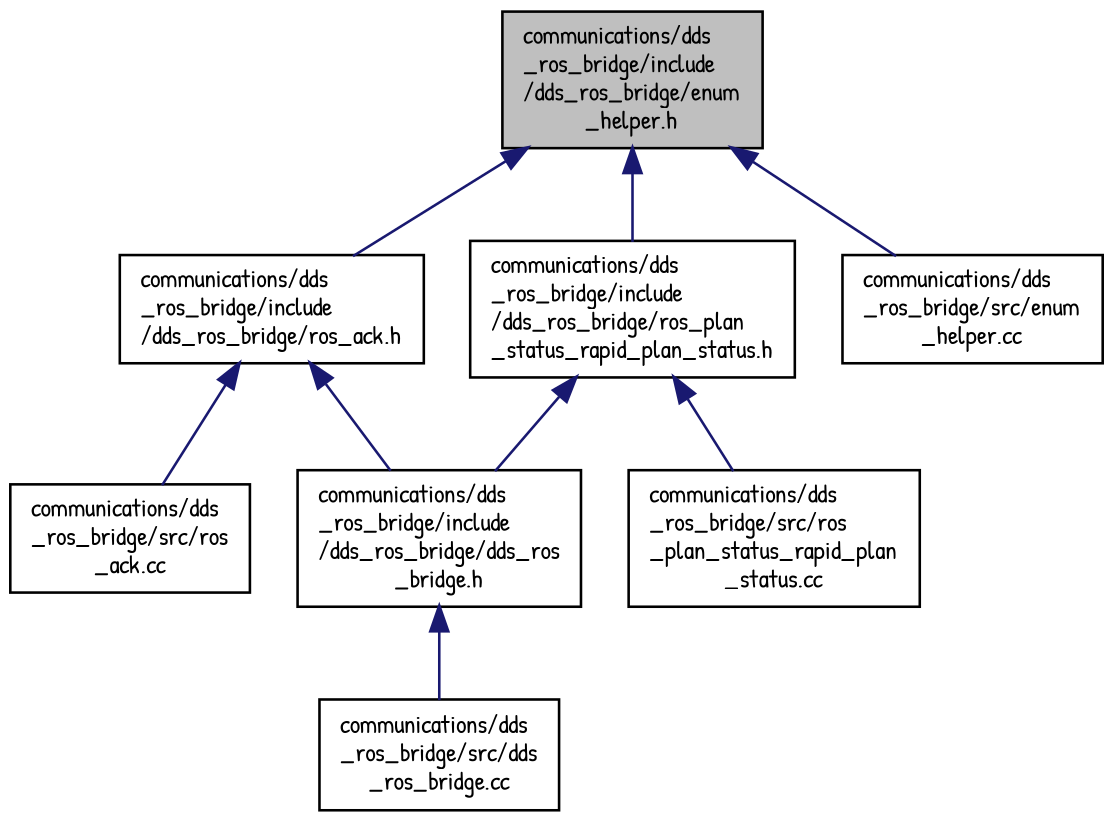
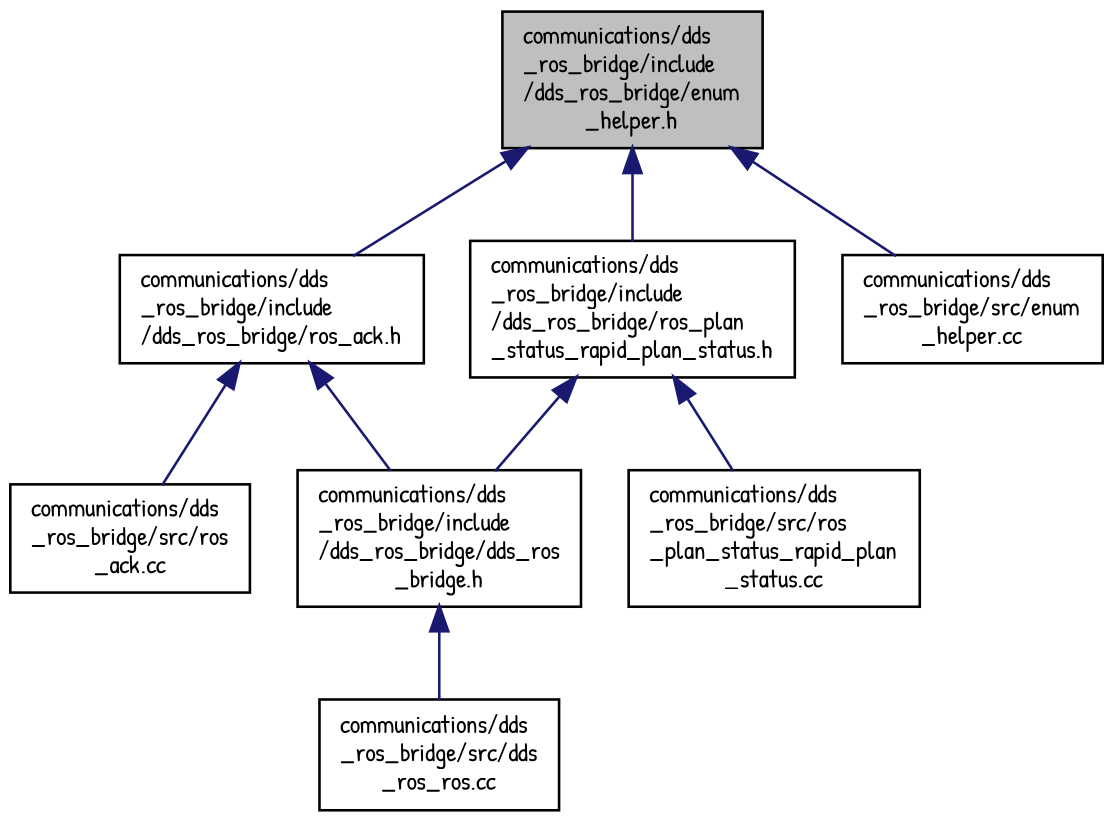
node "communications/dds _ros_bridge/src/dds _ros_bridge.cc": label "communications/dds _ros_bridge/src/dds _ros_bridge.cc" -> "communications/dds _ros_bridge/src/dds _ros_ros.cc"
